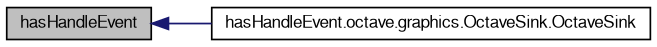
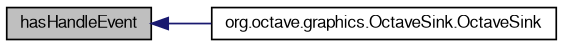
node "hasHandleEvent.octave.graphics.OctaveSink.OctaveSink": label "hasHandleEvent.octave.graphics.OctaveSink.OctaveSink" -> "org.octave.graphics.OctaveSink.OctaveSink"
